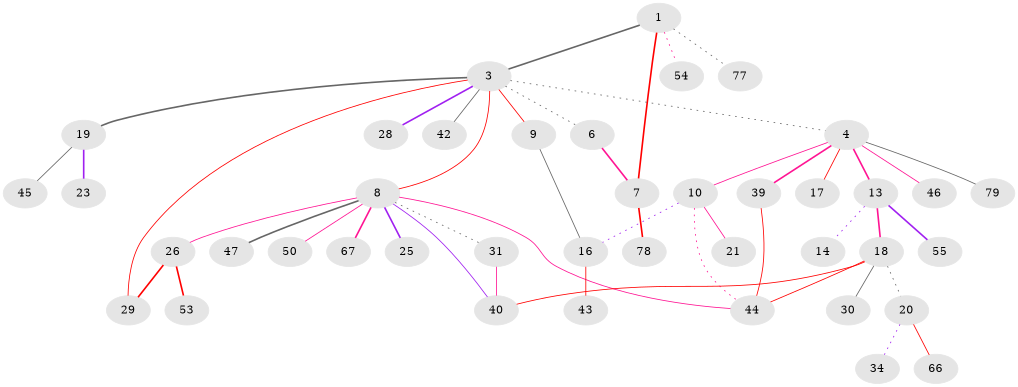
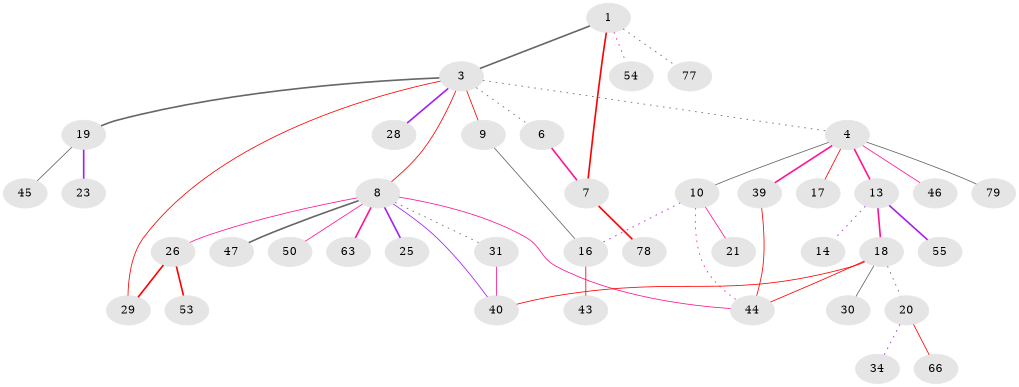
node "42": removed
edge "4" -- "10": color deeppink -> gray40
node "67": label "67" -> "63"
